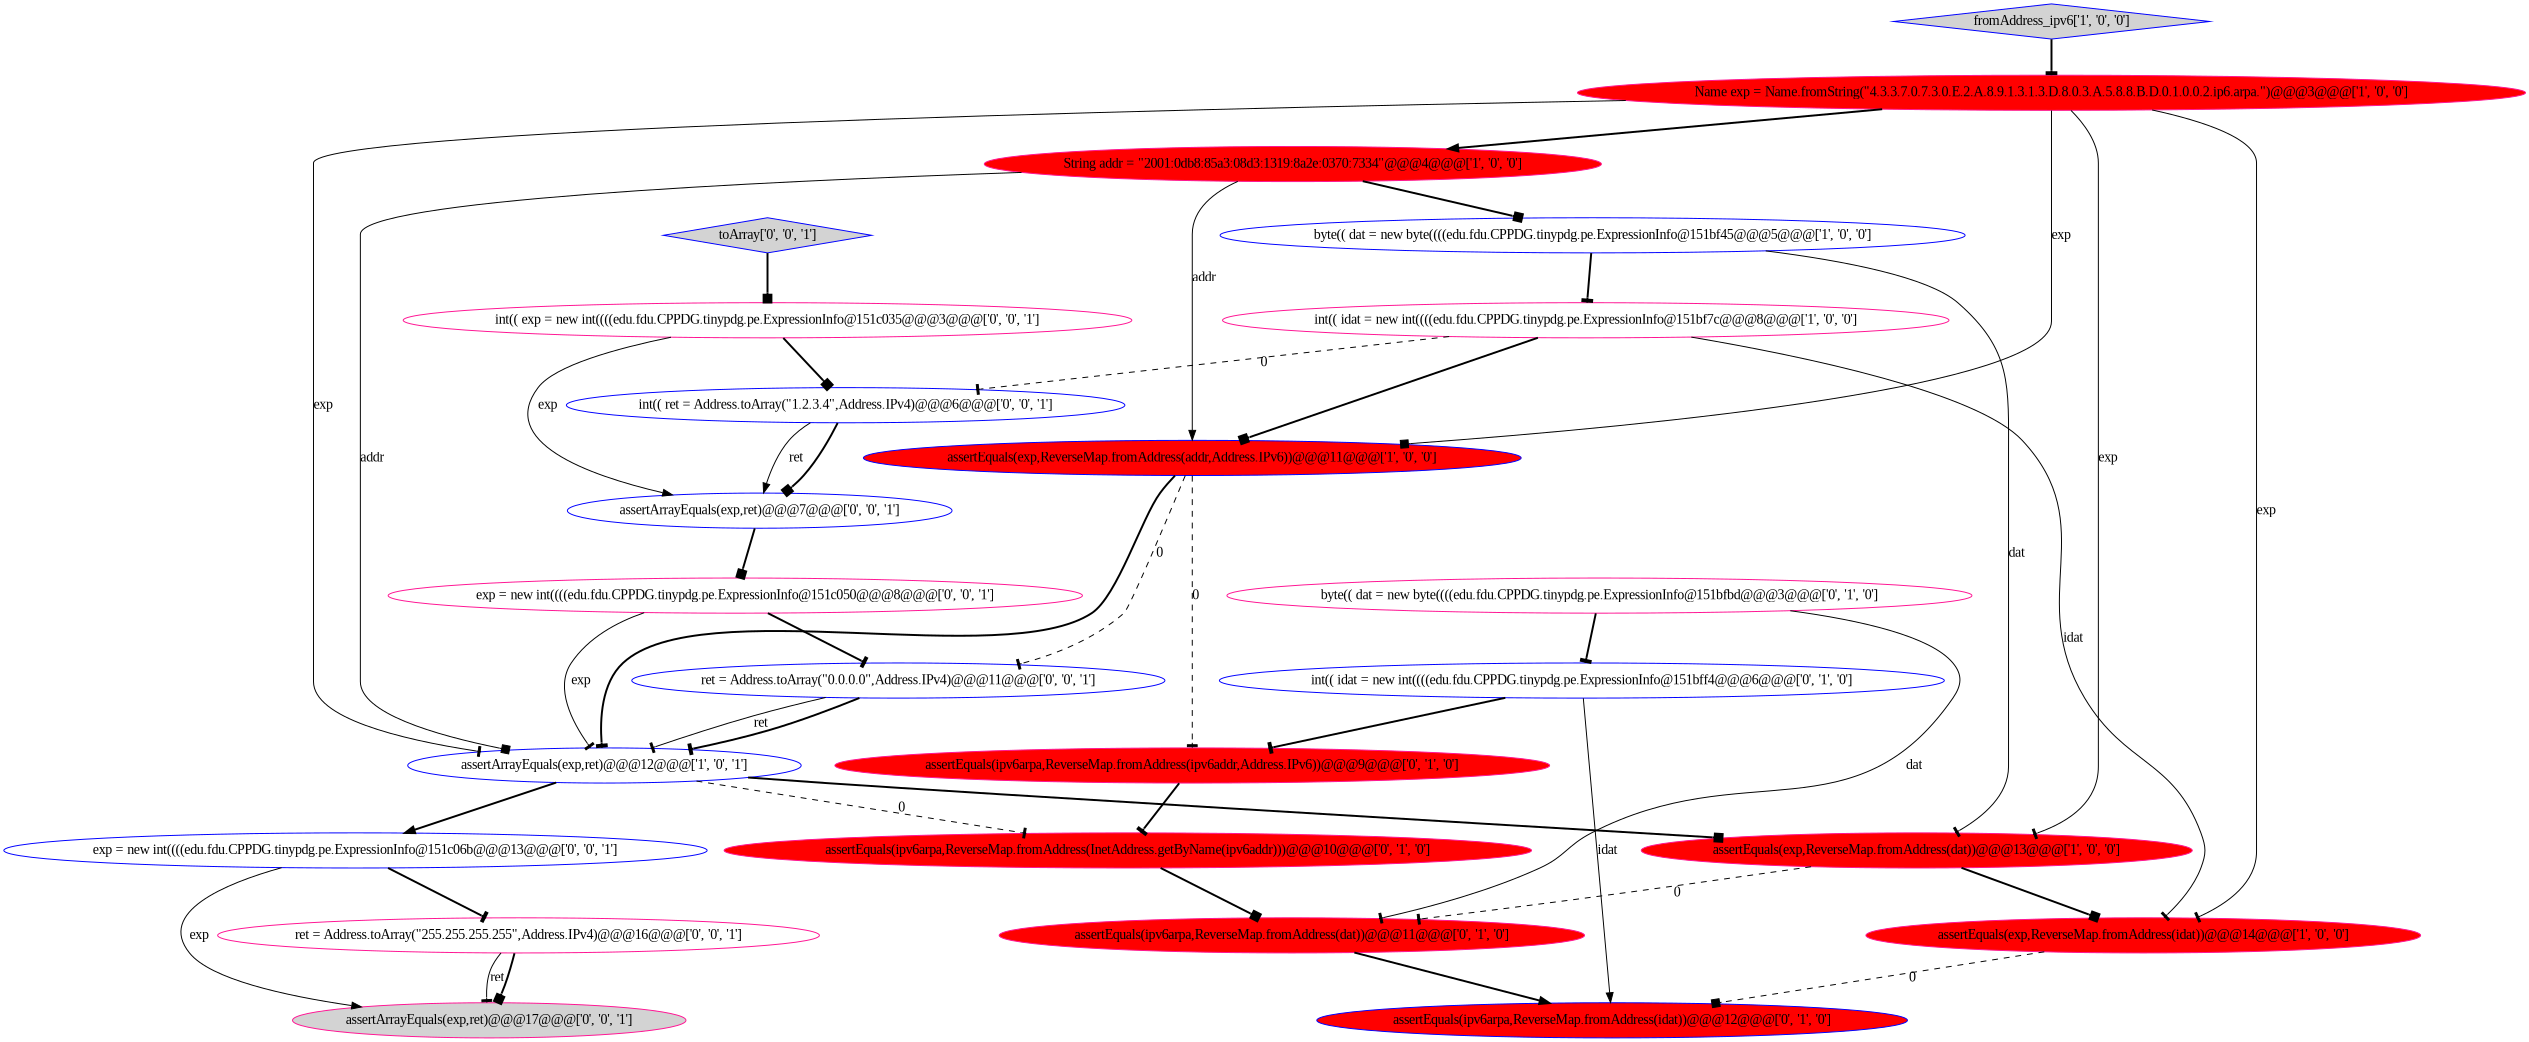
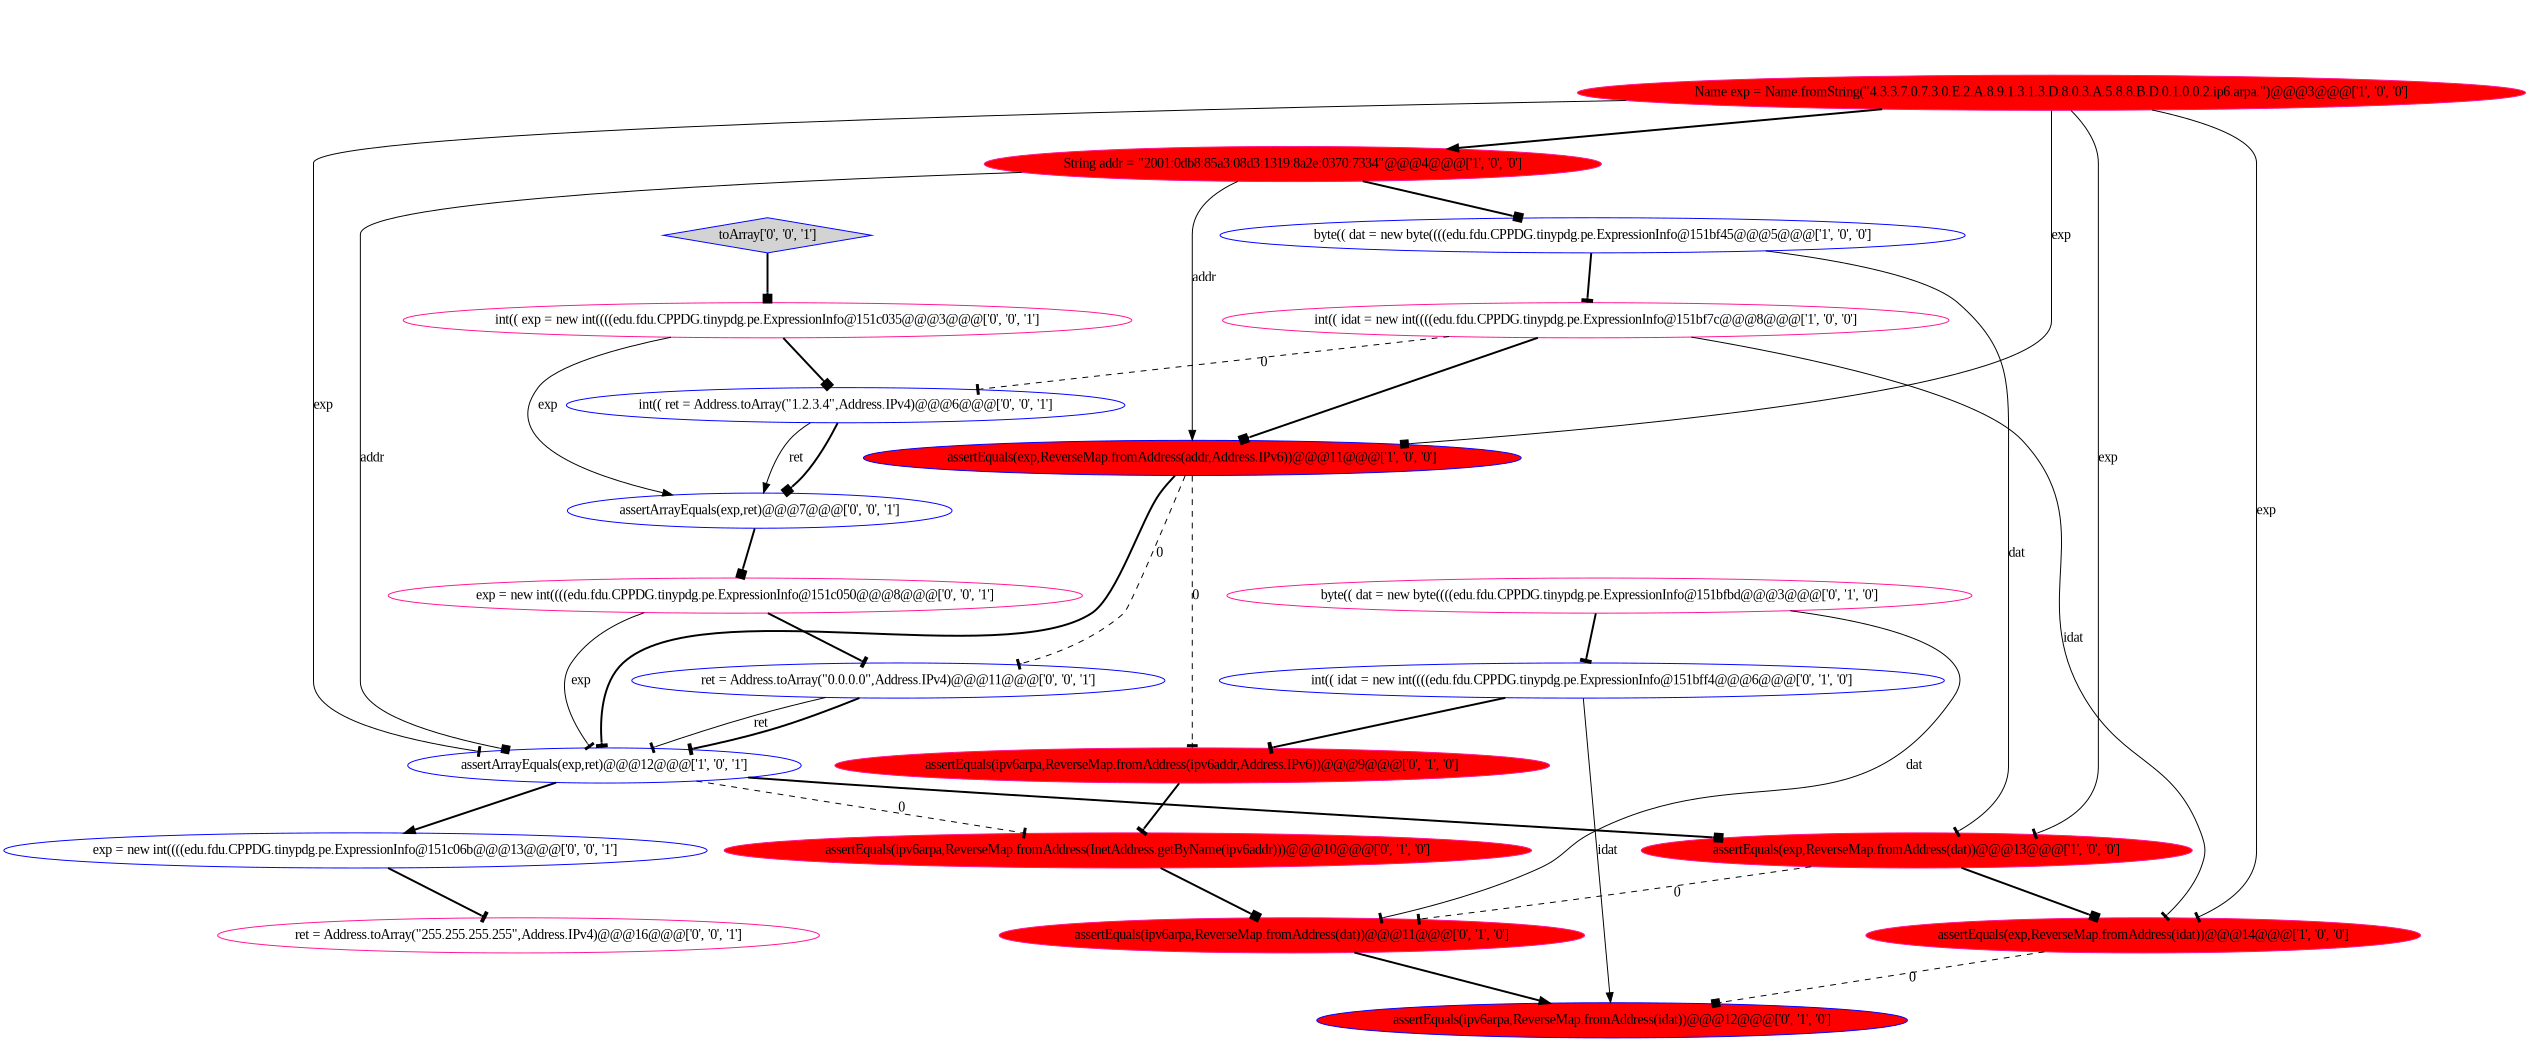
node "fromAddress_ipv6['1', '0', '0']": removed
node "assertArrayEquals(exp,ret)@@@17@@@['0', '0', '1']": removed
